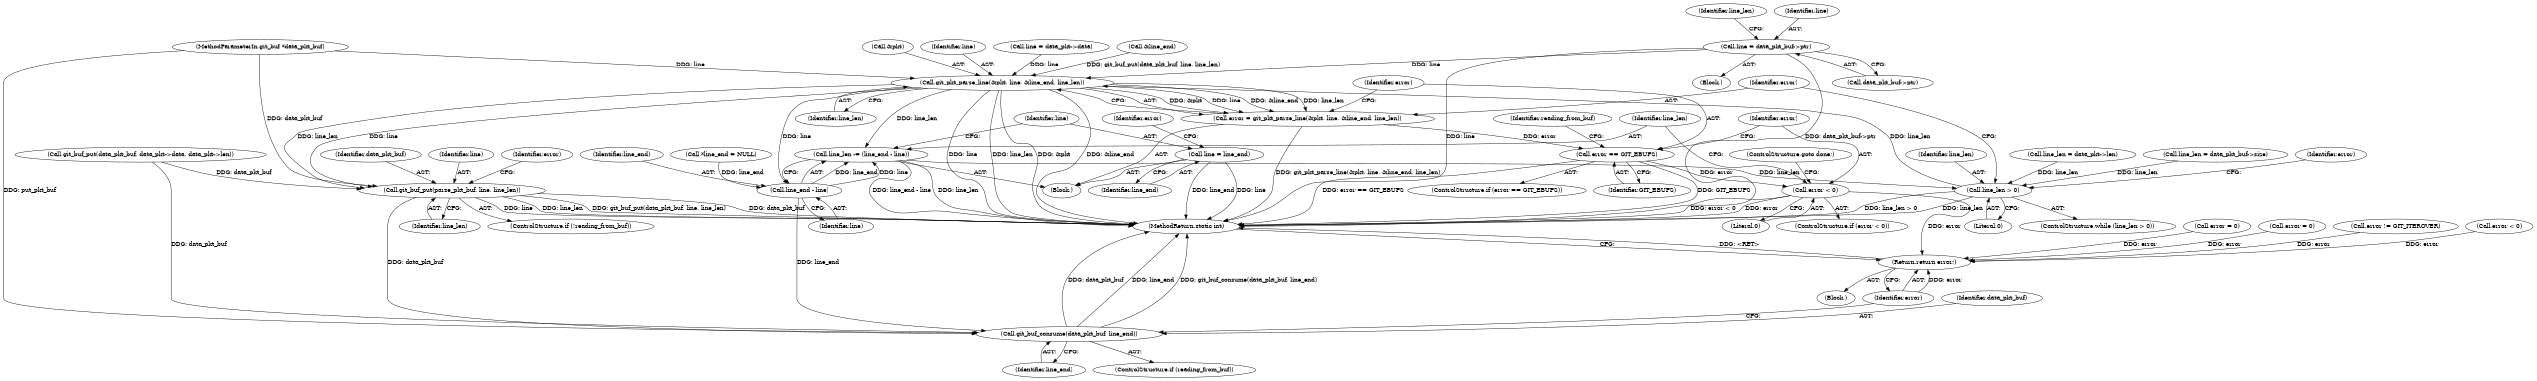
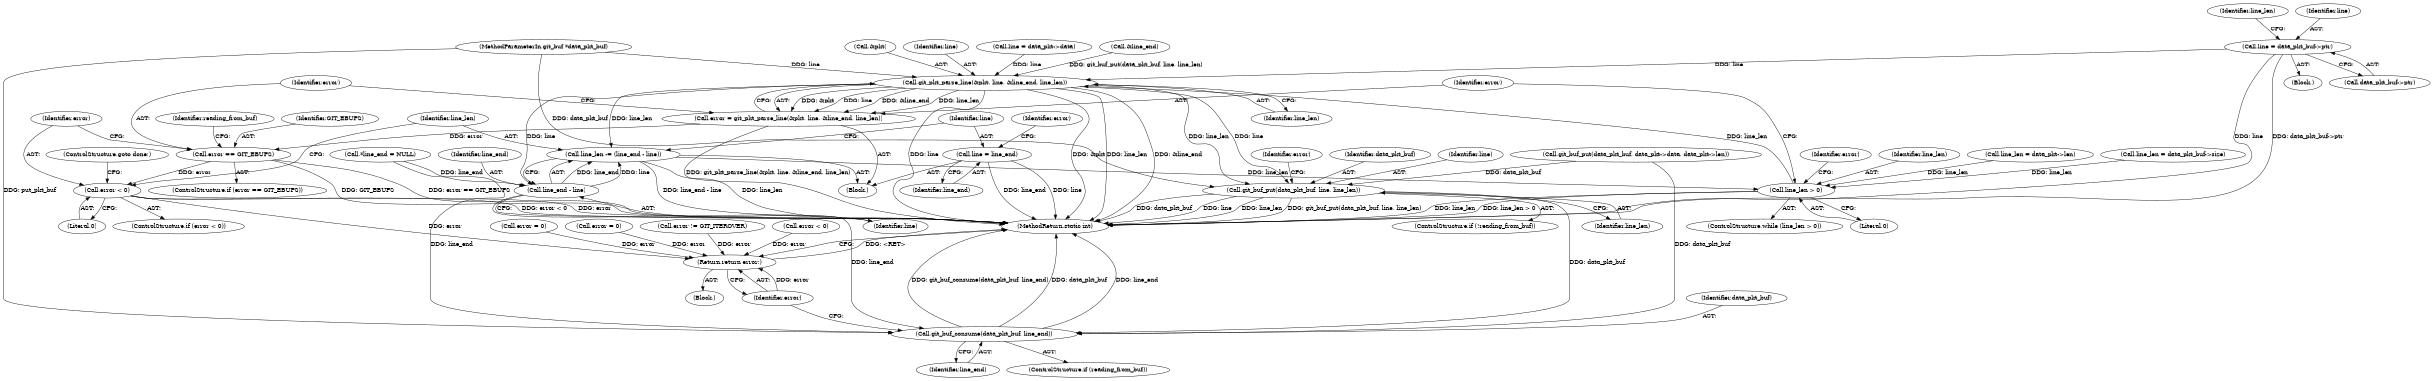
edge "(Call,error == GIT_EBUFS)" -> "(Identifier,GIT_EBUFS)": removed, label "CFG:"
node "(Call,git_buf_put(parse_pkt_buf, line, line_len))": label "(Call,git_buf_put(parse_pkt_buf, line, line_len))" -> "(Call,git_buf_put(data_pkt_buf, line, line_len))"
edge "(Call,*line_end = NULL)" -> "(Call,git_buf_consume(data_pkt_buf, line_end))": added, label "DDG: line_end"
